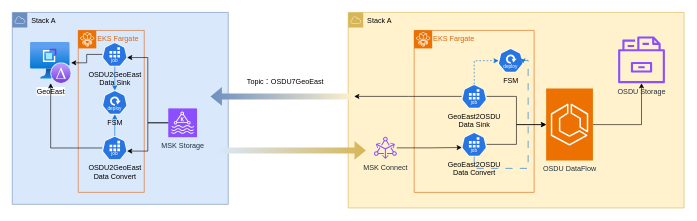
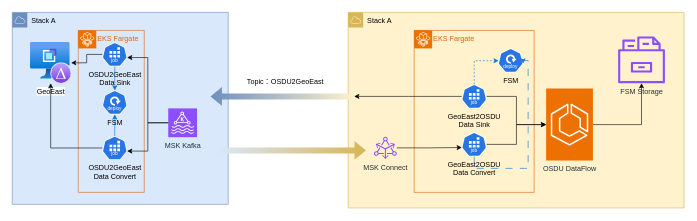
node "Topic：OSDU7GeoEast": label "Topic：OSDU7GeoEast" -> "Topic：OSDU2GeoEast"
node "OSDU Storage": label "OSDU Storage" -> "FSM Storage"
node "MSK Storage": label "MSK Storage" -> "MSK Kafka"
